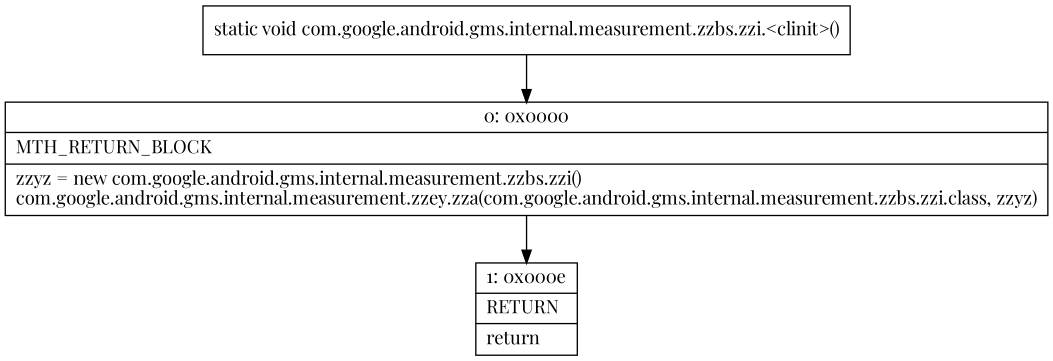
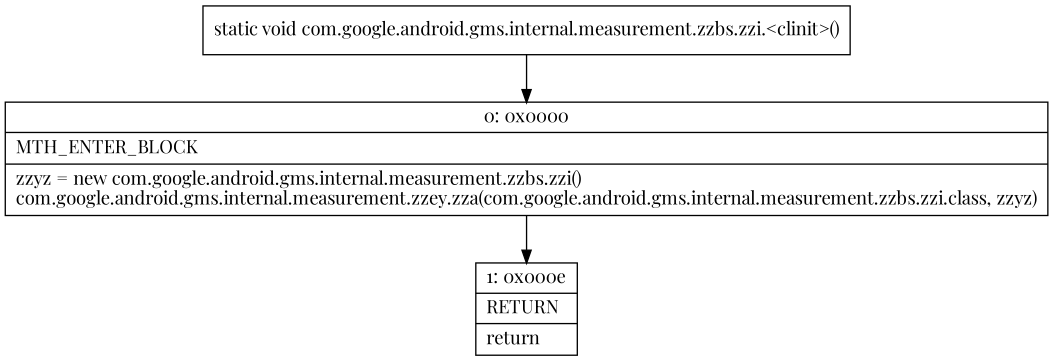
node "0: 0x0000": text "MTH_RETURN_BLOCK" -> "MTH_ENTER_BLOCK"
